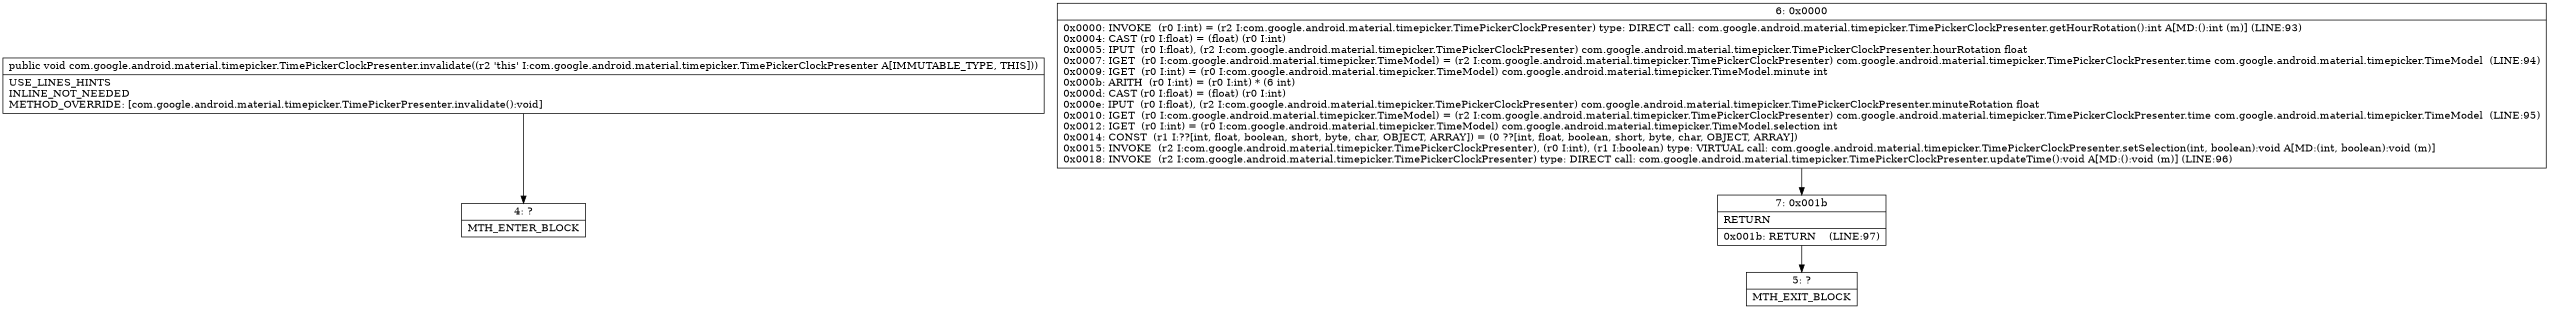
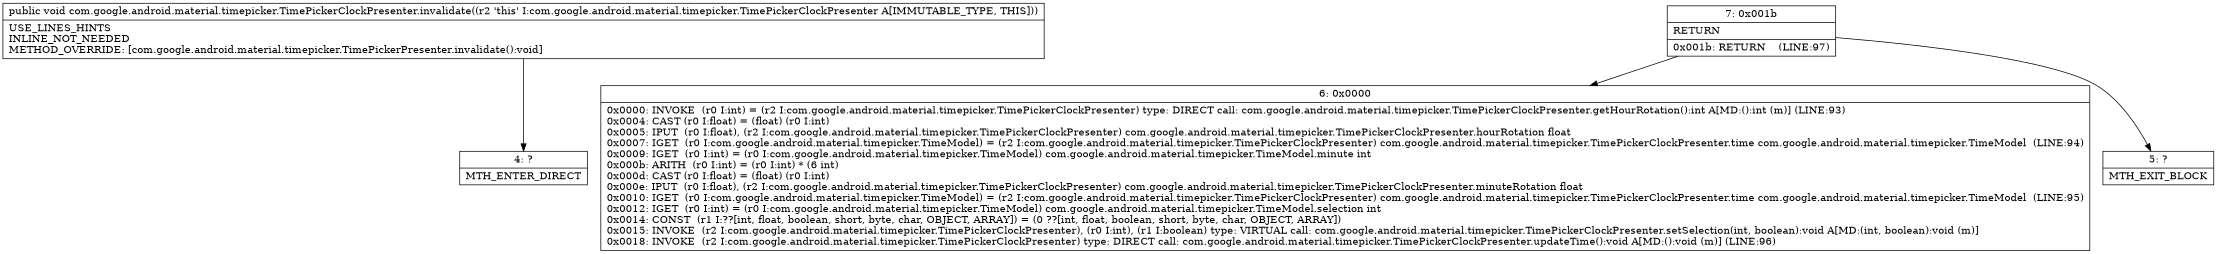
edge "6: 0x0000" -> "7: 0x001b": reversed
node "4: ?": text "MTH_ENTER_BLOCK" -> "MTH_ENTER_DIRECT"
